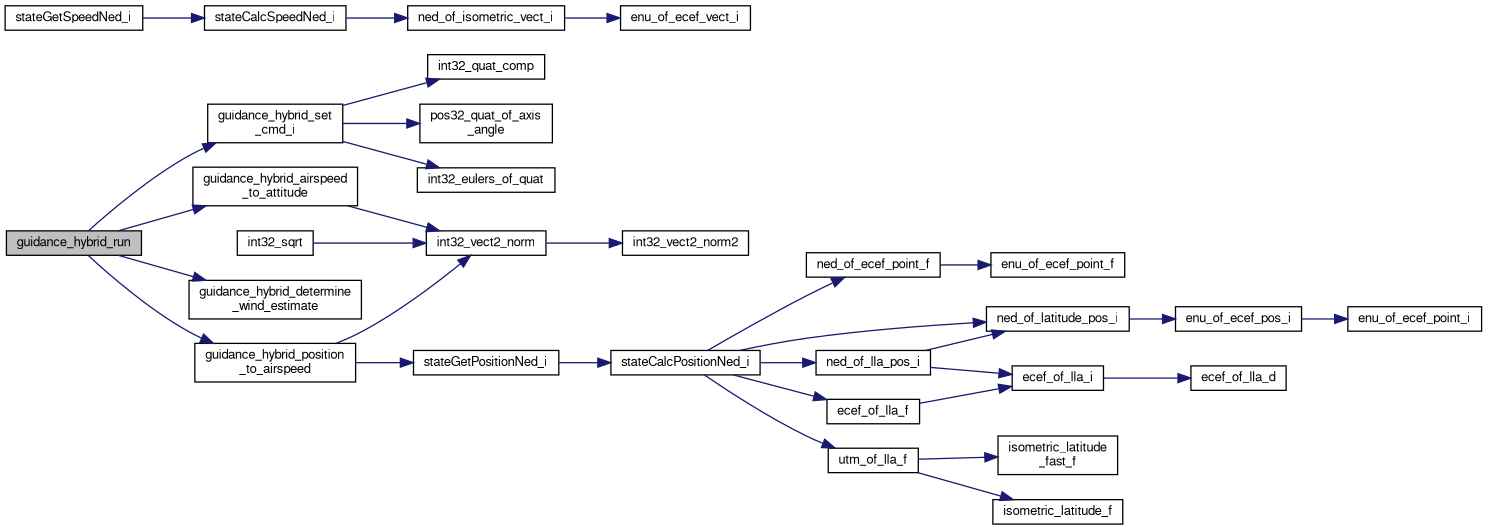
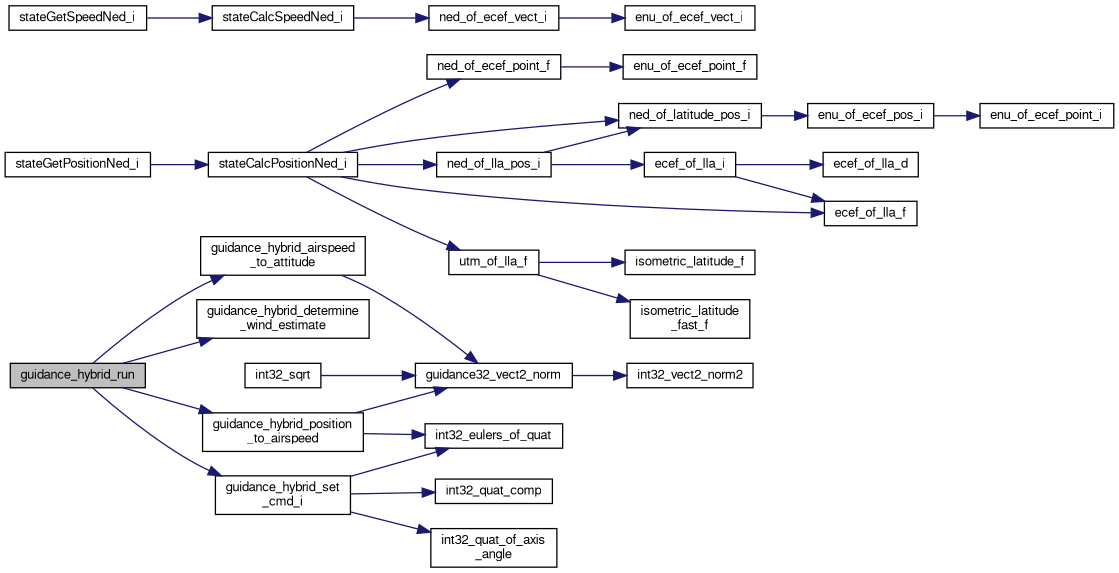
node "ned_of_isometric_vect_i": label "ned_of_isometric_vect_i" -> "ned_of_ecef_vect_i"
node "pos32_quat_of_axis _angle": label "pos32_quat_of_axis _angle" -> "int32_quat_of_axis _angle"
node "int32_vect2_norm": label "int32_vect2_norm" -> "guidance32_vect2_norm"
edge "guidance_hybrid_position _to_airspeed" -> "stateGetPositionNed_i": now "guidance_hybrid_position _to_airspeed" -> "int32_eulers_of_quat"
edge "ecef_of_lla_f" -> "ecef_of_lla_i": reversed
